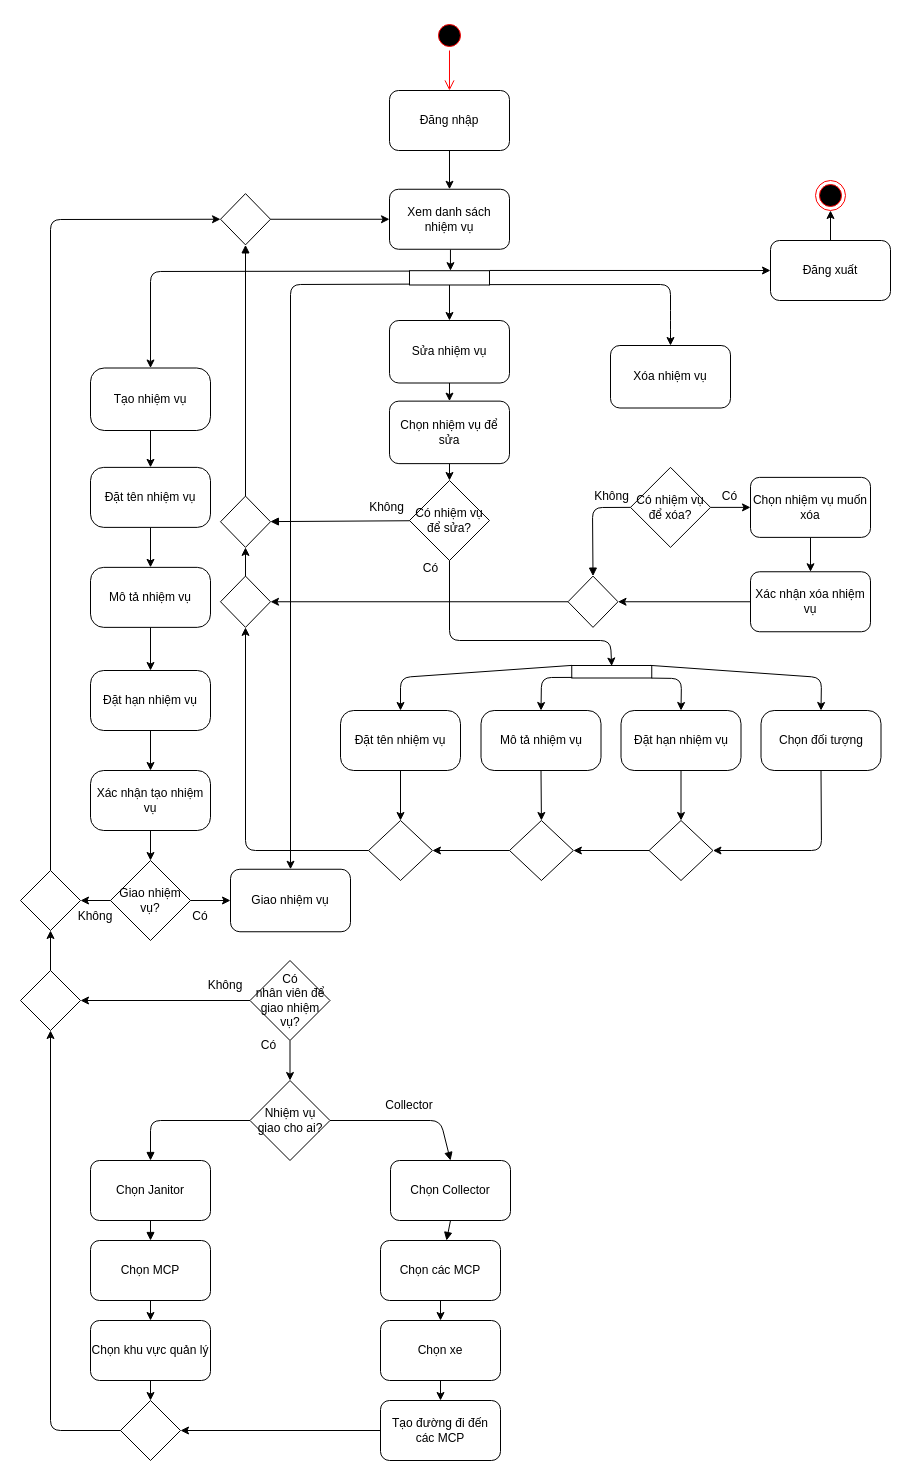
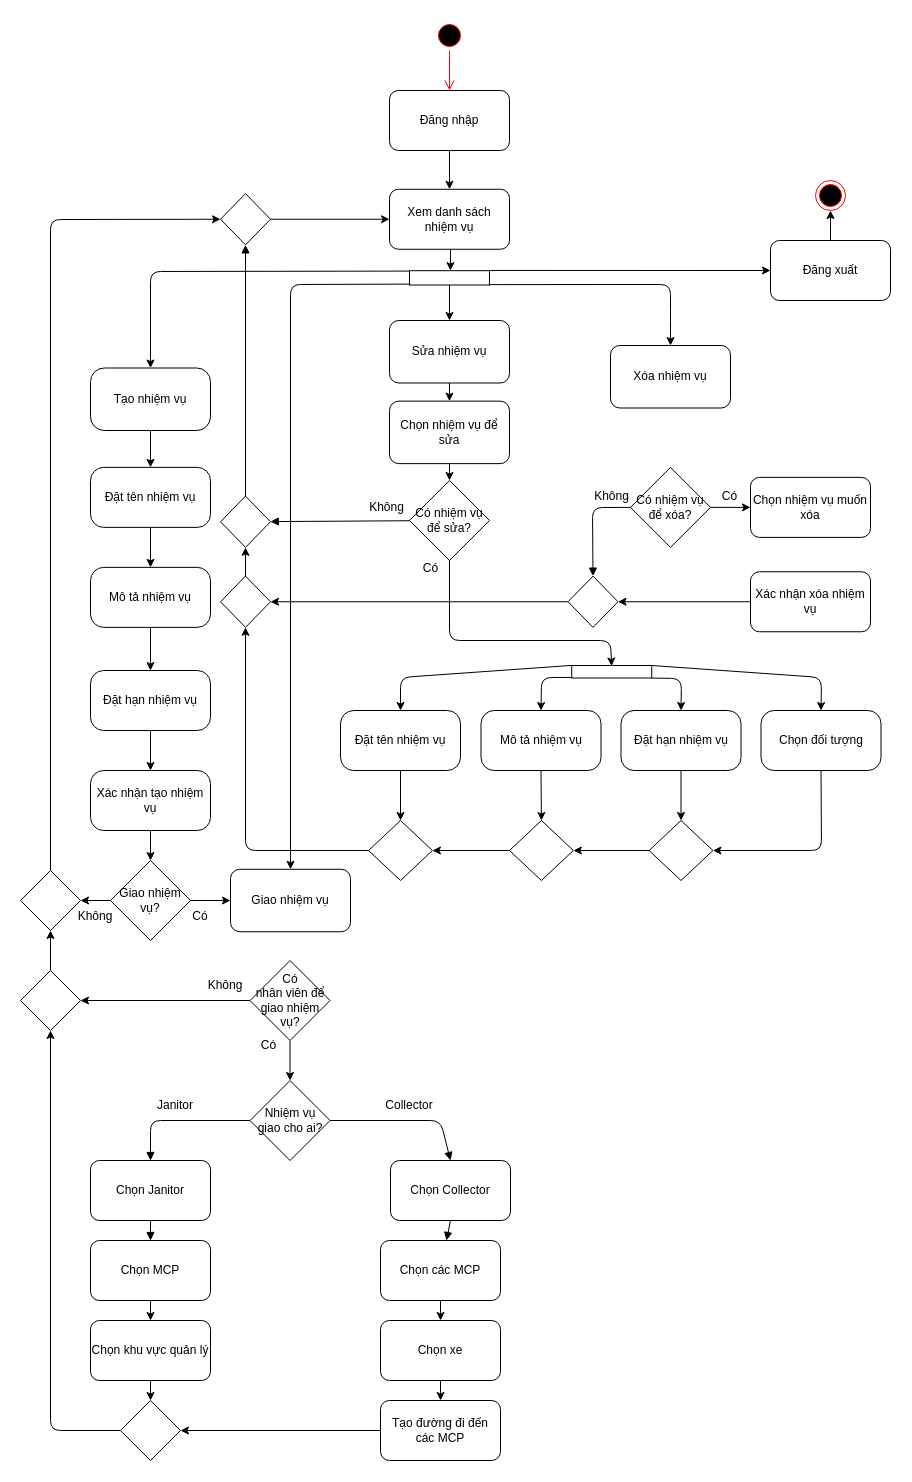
edge "Chọn nhiệm vụ muốn xóa" -> "Xác nhận xóa nhiệm vụ": removed
node "Janitor": added
